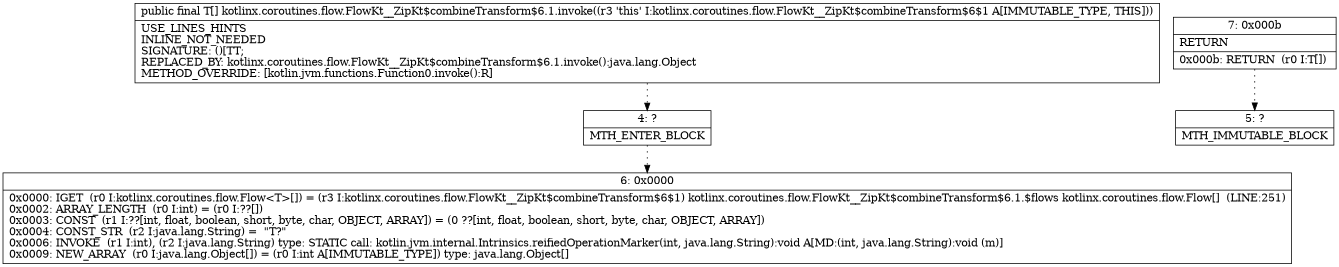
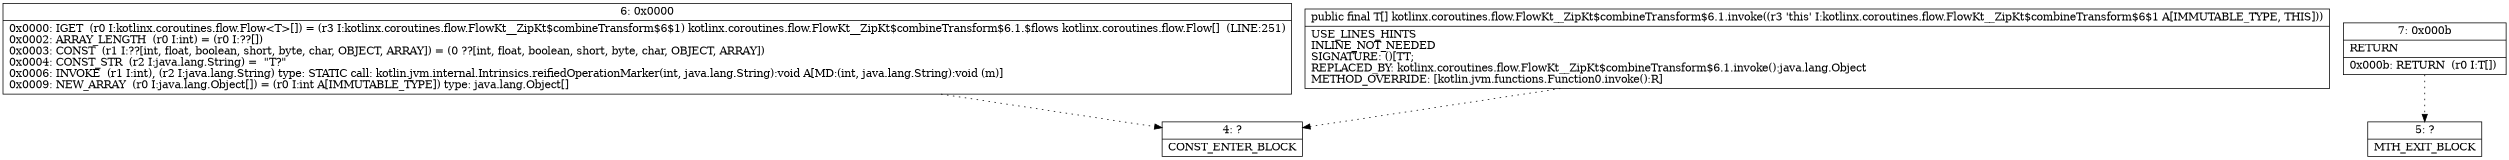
node "4: ?": text "MTH_ENTER_BLOCK" -> "CONST_ENTER_BLOCK"
node "5: ?": text "MTH_IMMUTABLE_BLOCK" -> "MTH_EXIT_BLOCK"
edge "4: ?" -> "6: 0x0000": reversed
